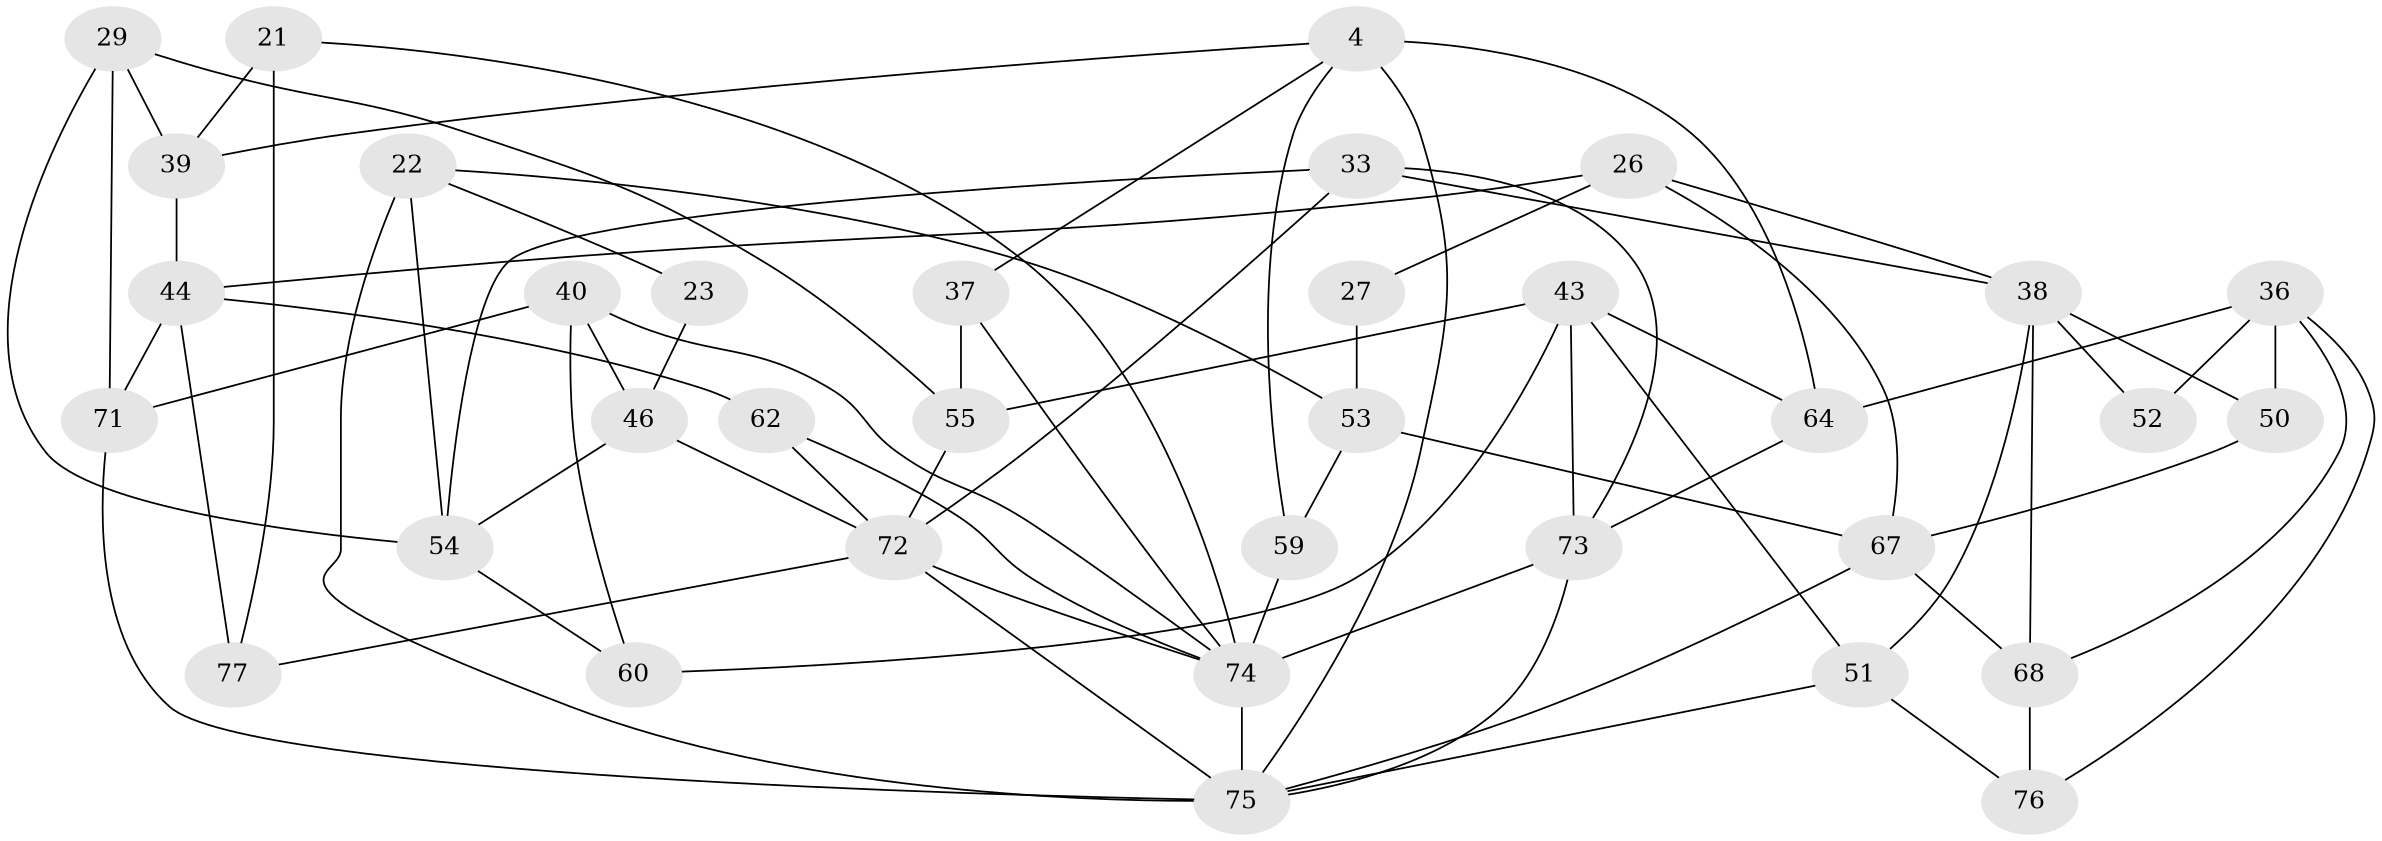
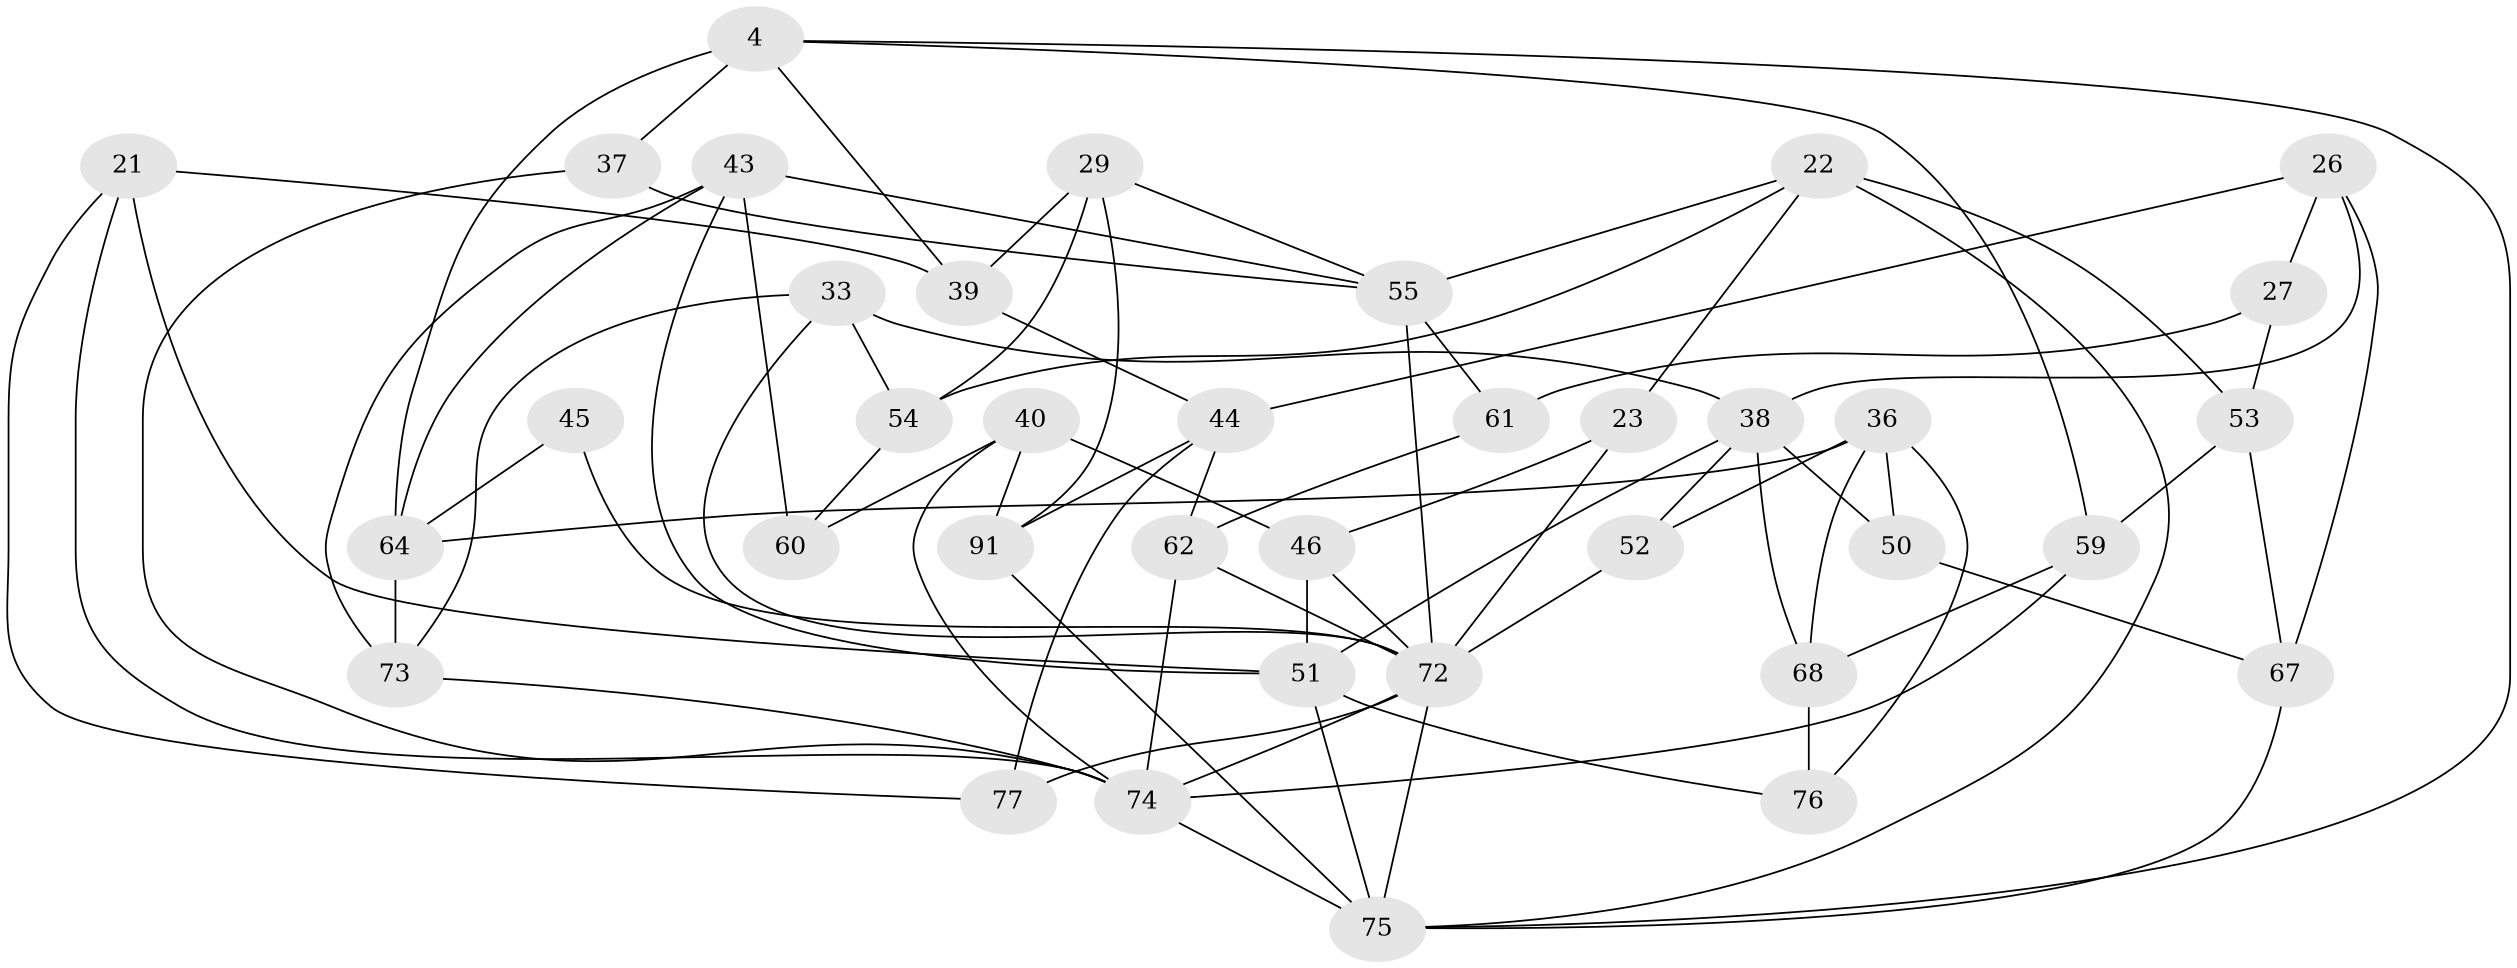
edge "22" -- "55": added
node "71": label "71" -> "91"
node "45": added
node "61": added
edge "46" -- "54": now "46" -- "51"
edge "23" -- "72": added
edge "52" -- "72": added
edge "67" -- "68": now "59" -- "68"
edge "21" -- "51": added
edge "73" -- "75": removed
